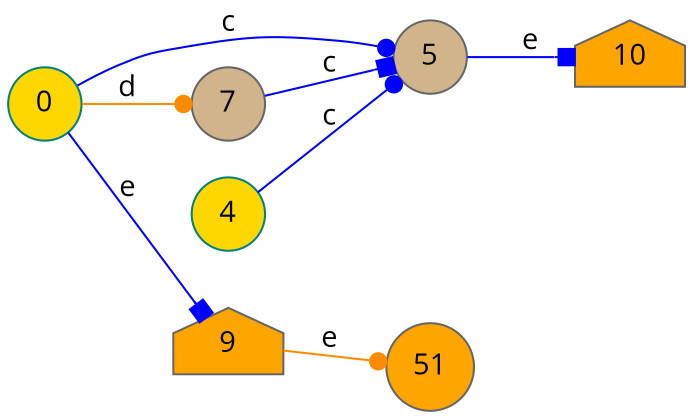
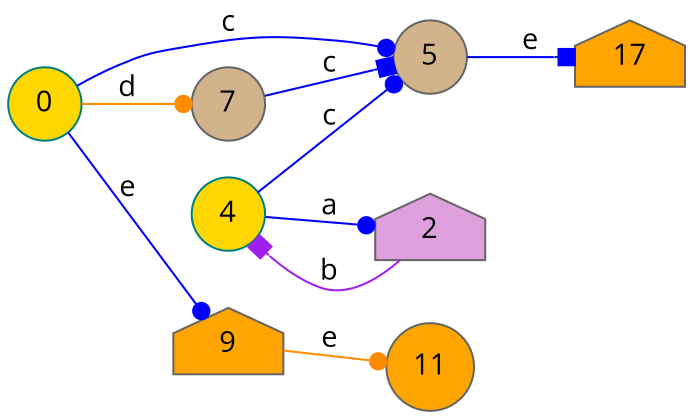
node "10": label "10" -> "17"
edge "0" -> "9": arrowhead box -> dot
node "2": added
node "51": label "51" -> "11"
